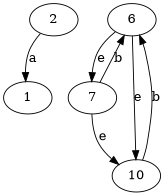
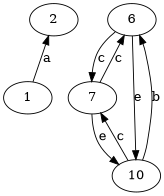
edge "2" -> "1": reversed
edge "6" -> "7": label "e" -> "c"
edge "7" -> "6": label "b" -> "c"
edge "10" -> "7": added, label "c"
